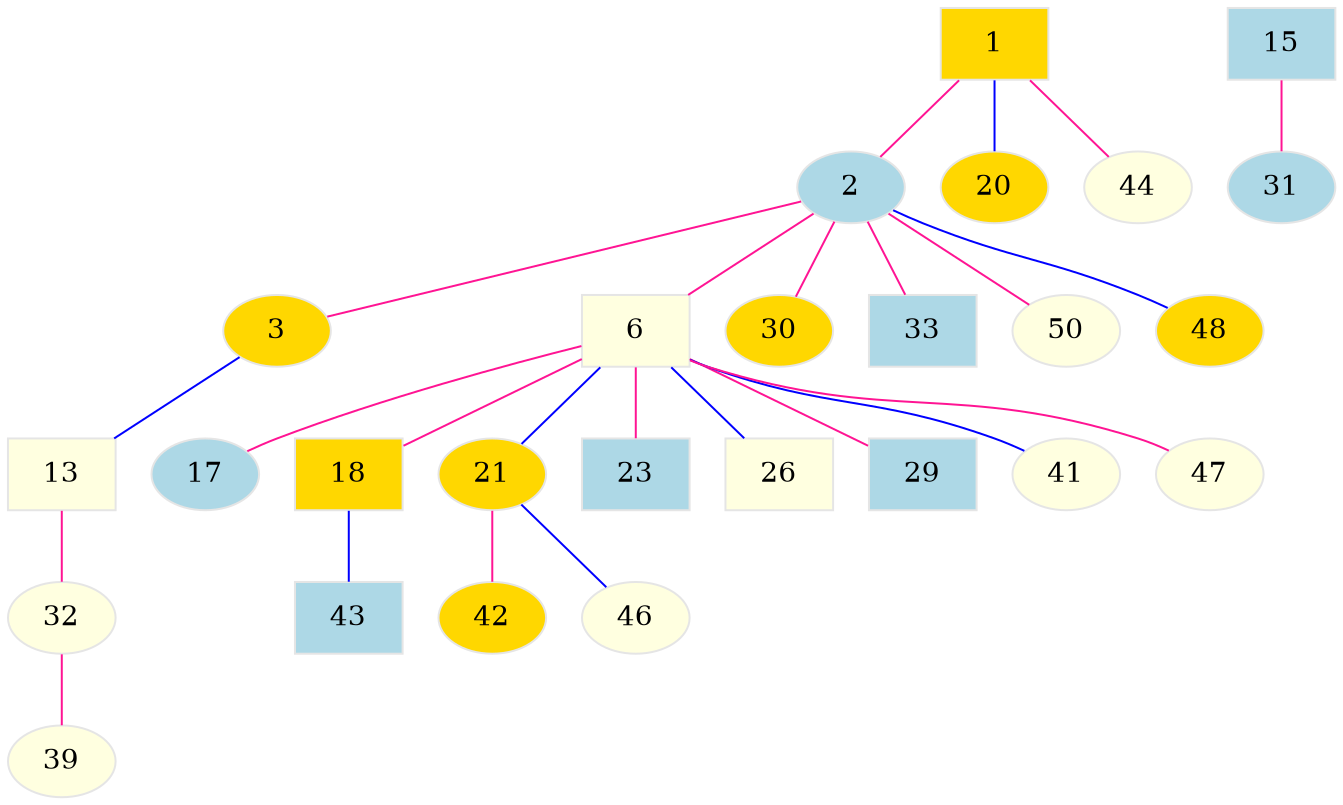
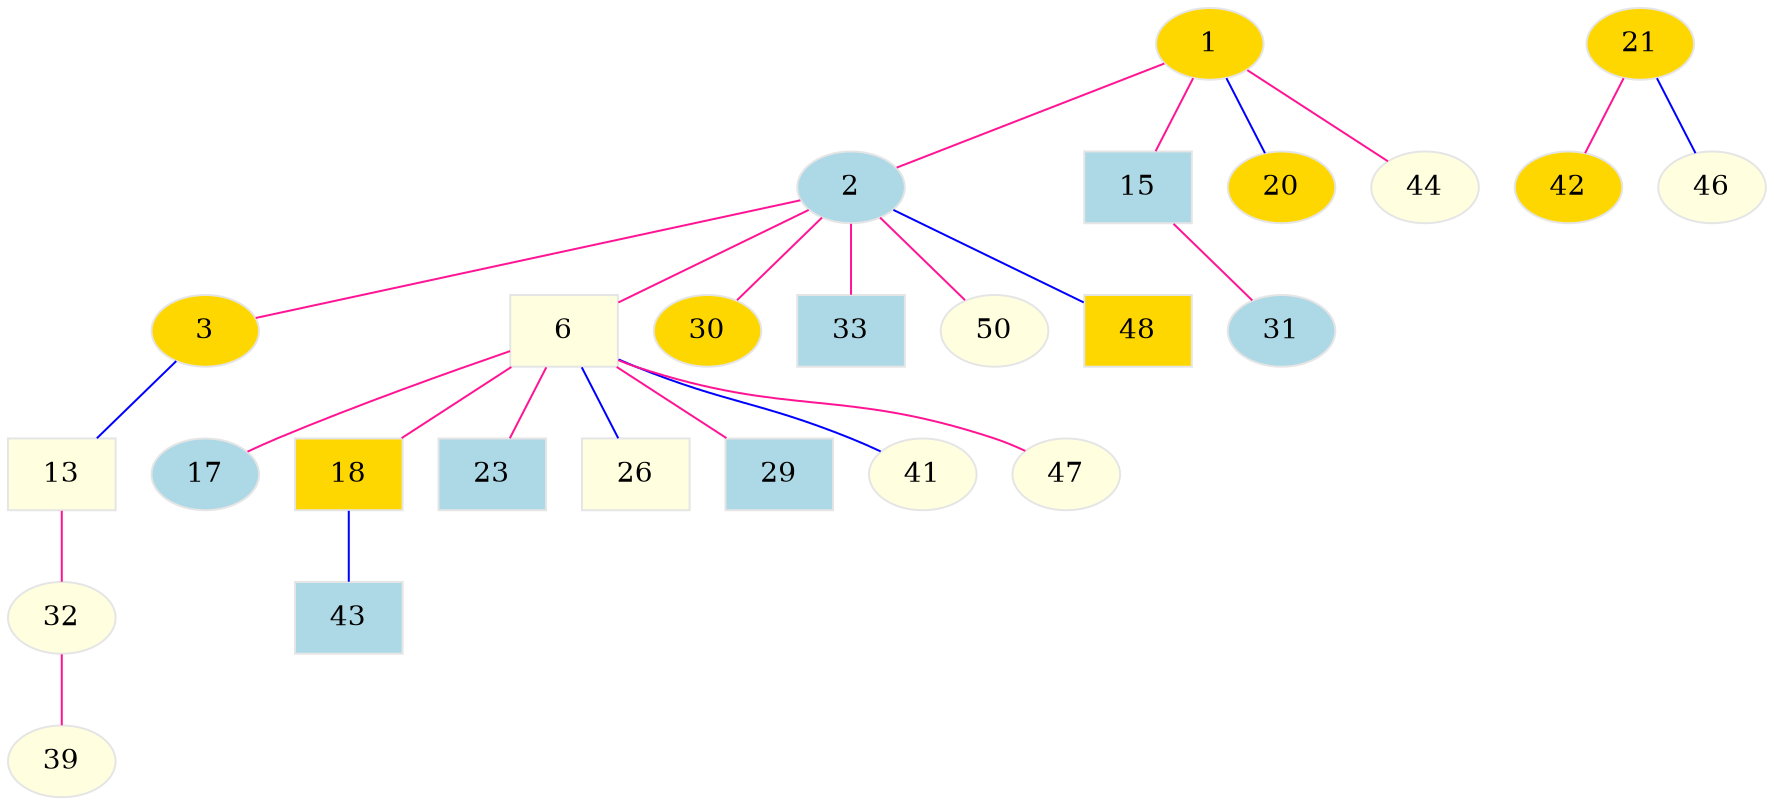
node "1": shape box -> ellipse
edge "1" -- "15": added
node "48": shape ellipse -> box
edge "6" -- "21": removed
